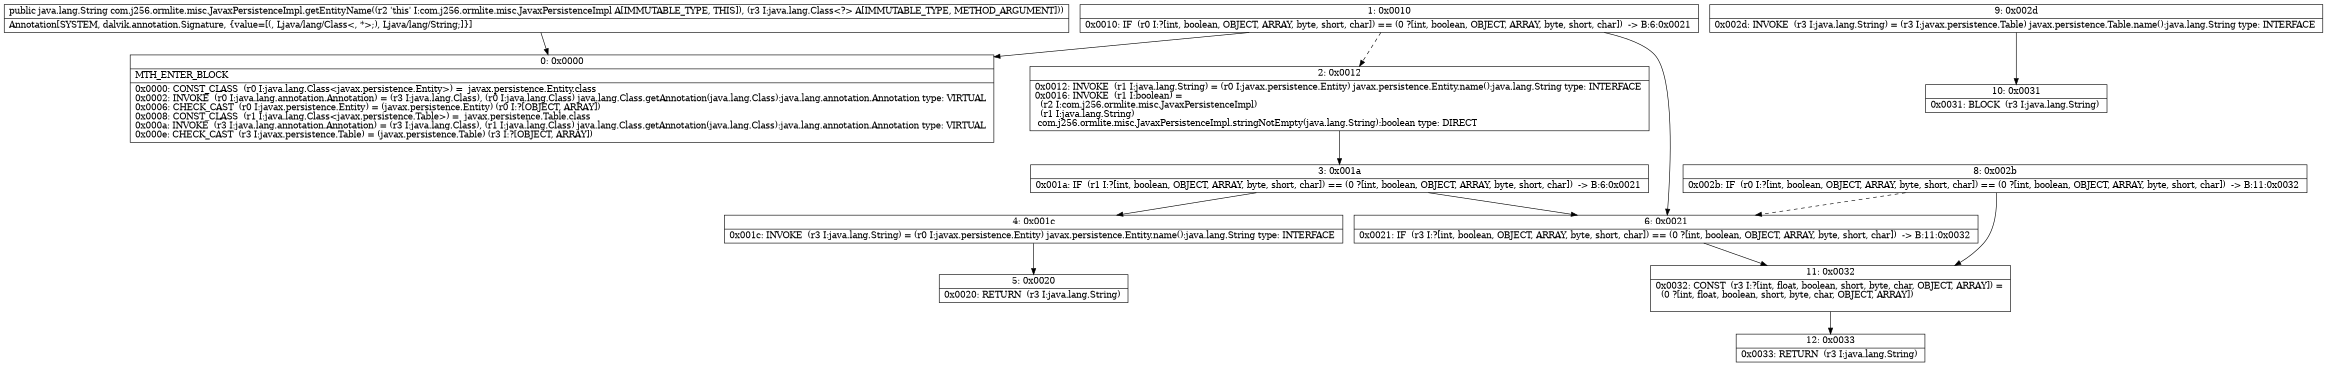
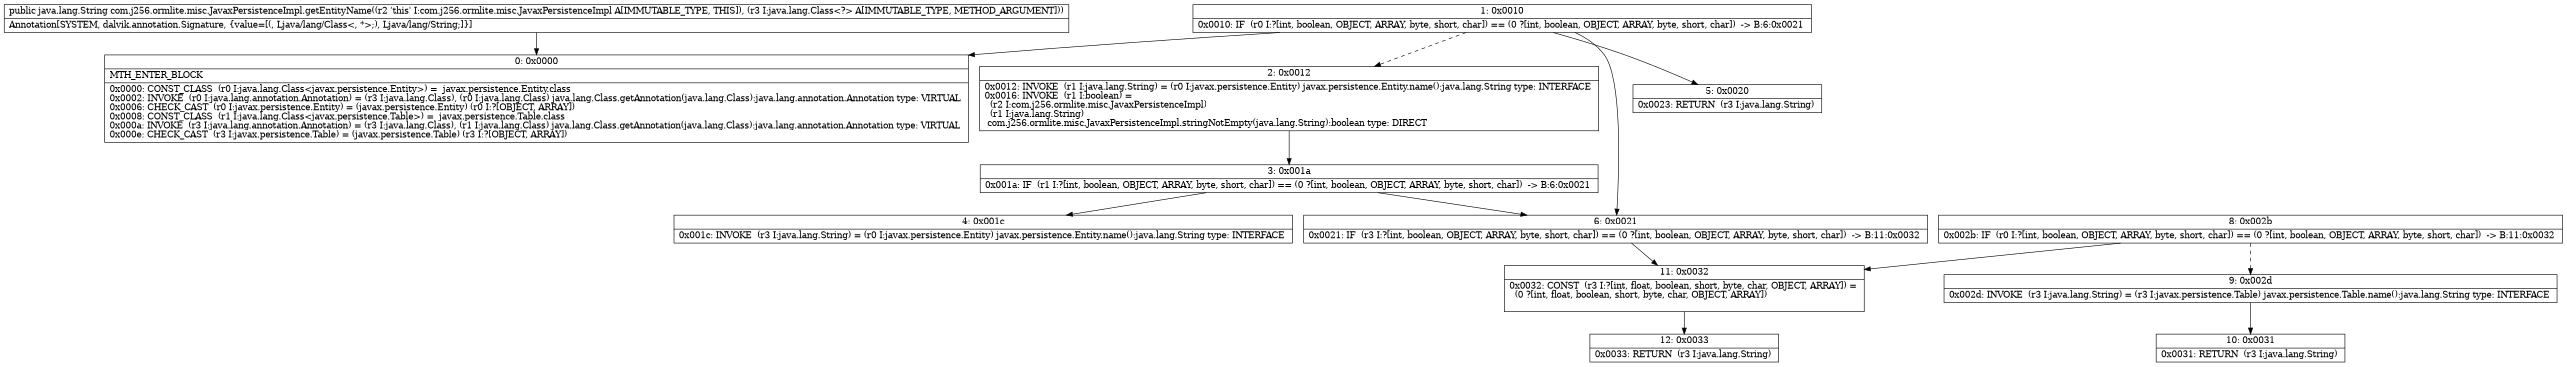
node "10: 0x0031": text "0x0031: BLOCK  (r3 I:java.lang.String)" -> "0x0031: RETURN  (r3 I:java.lang.String)"
edge "8: 0x002b" -> "6: 0x0021": now "8: 0x002b" -> "9: 0x002d"
edge "4: 0x001c" -> "5: 0x0020": now "1: 0x0010" -> "5: 0x0020"
node "5: 0x0020": text "0x0020: RETURN  (r3 I:java.lang.String)" -> "0x0023: RETURN  (r3 I:java.lang.String)"
